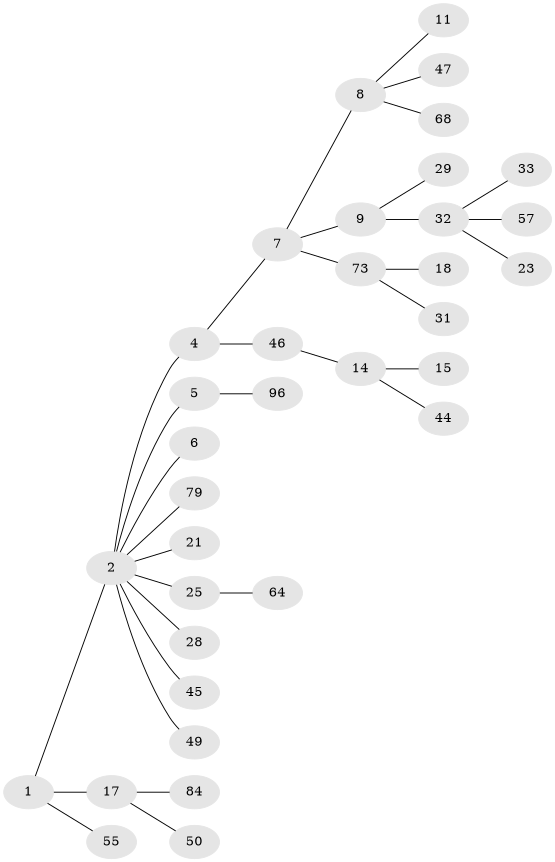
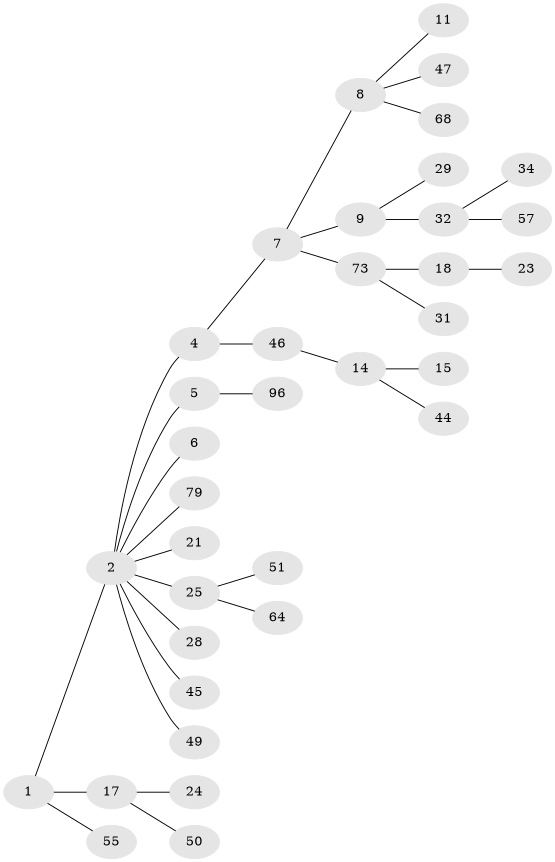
node "33": label "33" -> "34"
edge "32" -- "23": now "18" -- "23"
node "51": added
node "84": label "84" -> "24"
